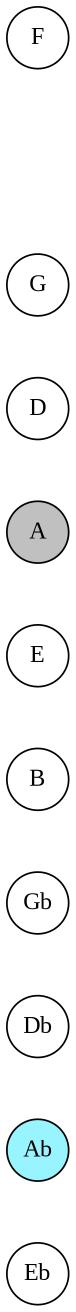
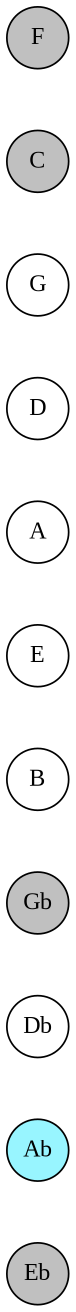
node "F": fillcolor white -> gray
node "C": added
node "A": fillcolor gray -> white
node "Gb": fillcolor white -> gray
node "Eb": fillcolor white -> gray
